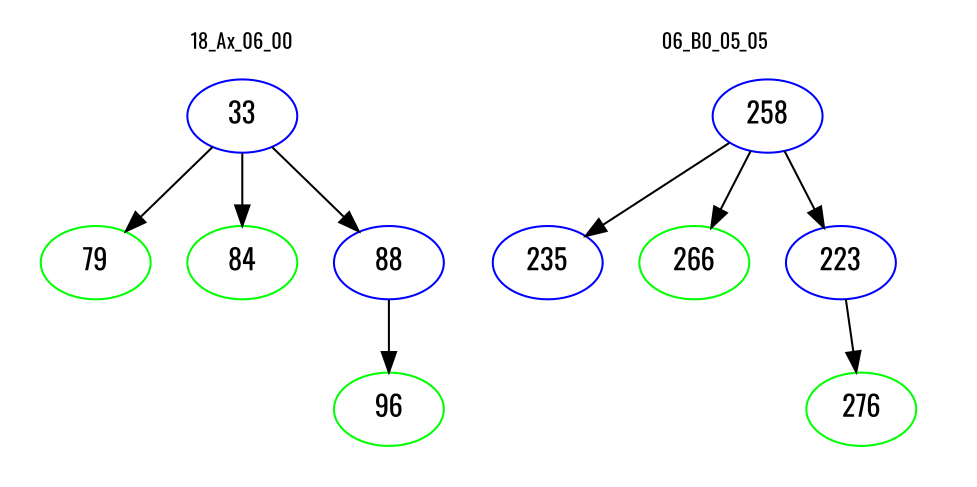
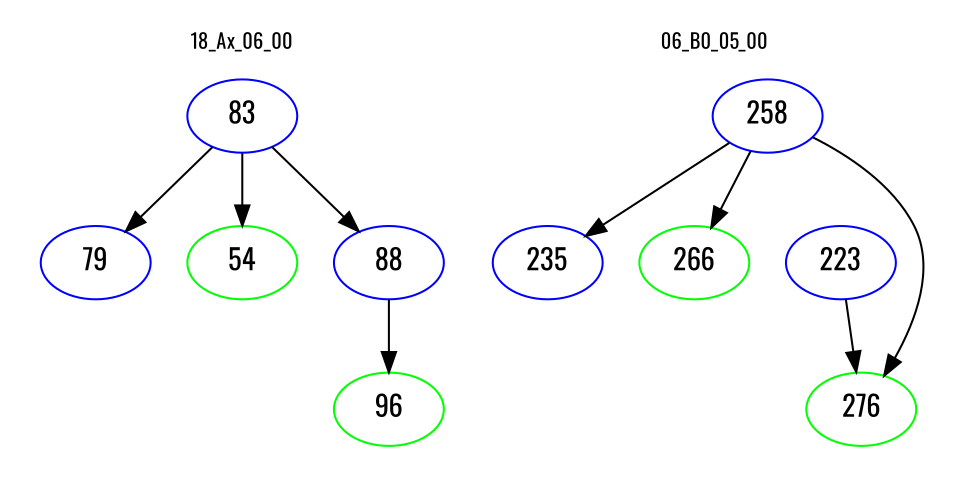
cluster "06_B0_05_05": label "06_B0_05_05" -> "06_B0_05_00"
node "33": label "33" -> "83"
edge "258" -> "223": now "258" -> "276"
node "79": color green -> blue
node "84": label "84" -> "54"
